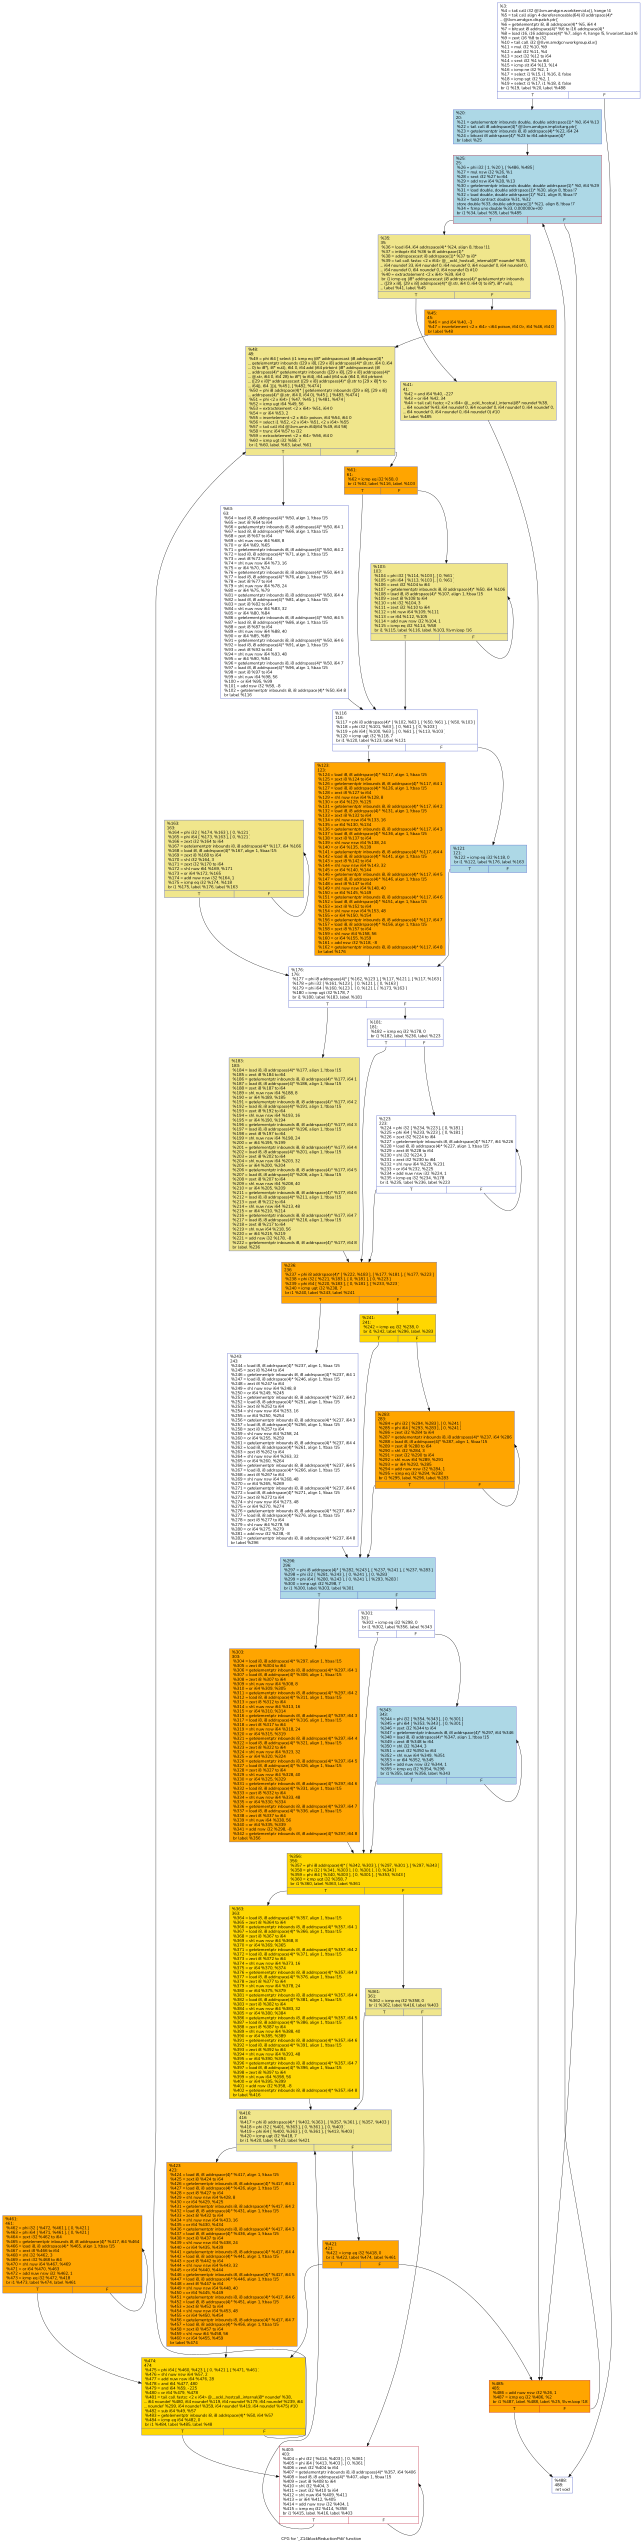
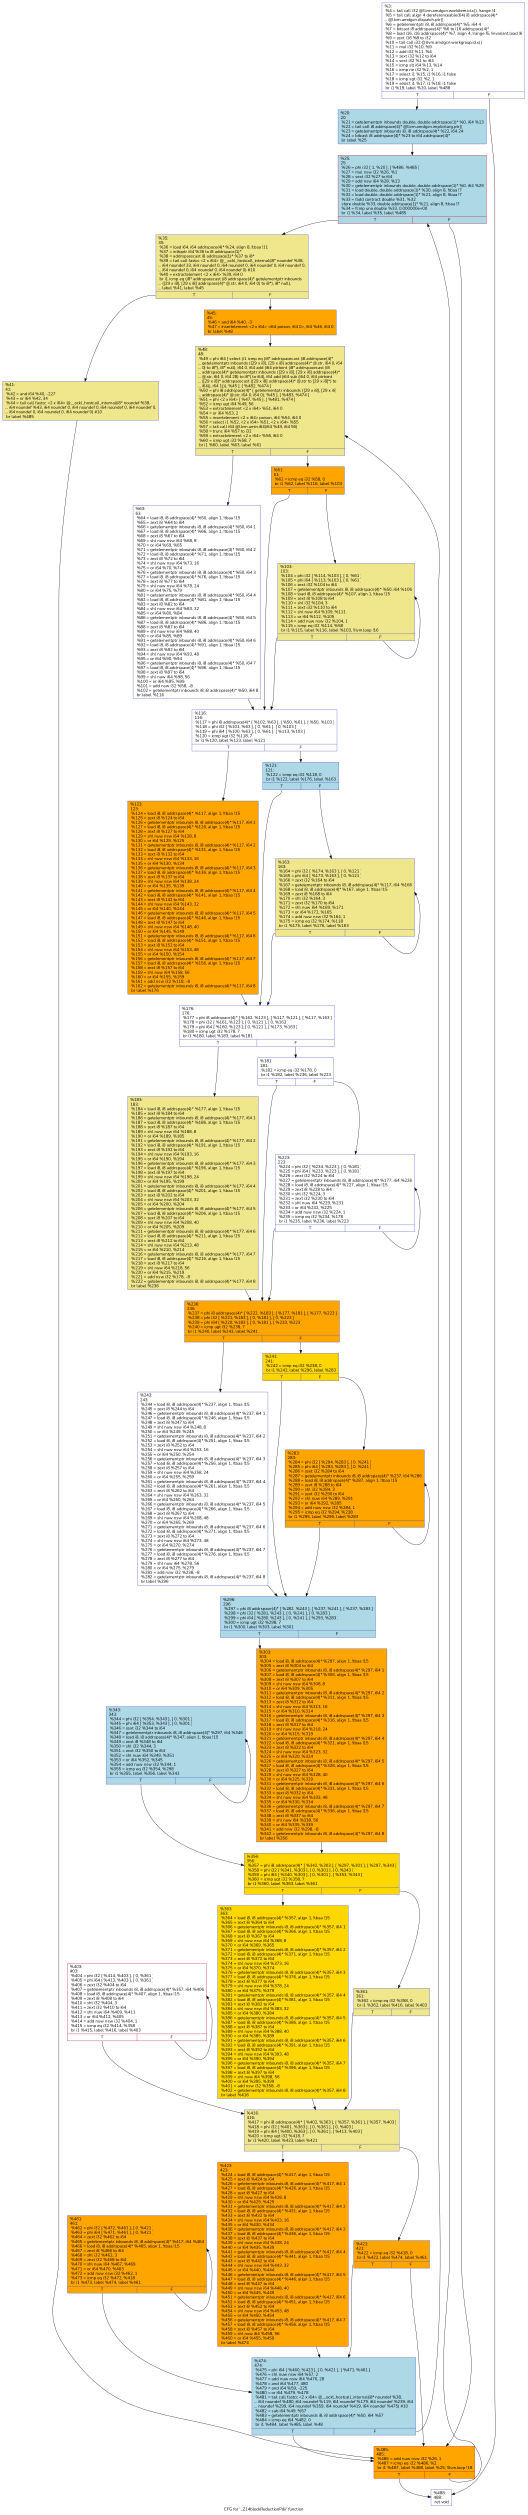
edge "%121:" -> "%163:": added
node "%301:": removed
edge "%361:" -> "%403:": removed
node "%423:": color #3d50c3ff -> #b70d28ff
node "%474:": fillcolor gold -> lightblue
edge "%474:" -> "%403:": now "%474:" -> "%485:"
